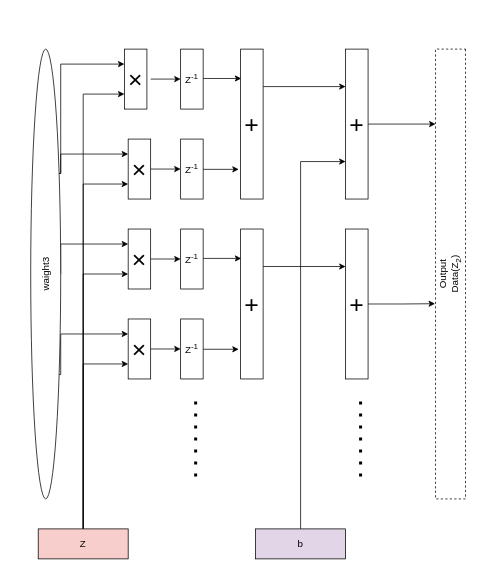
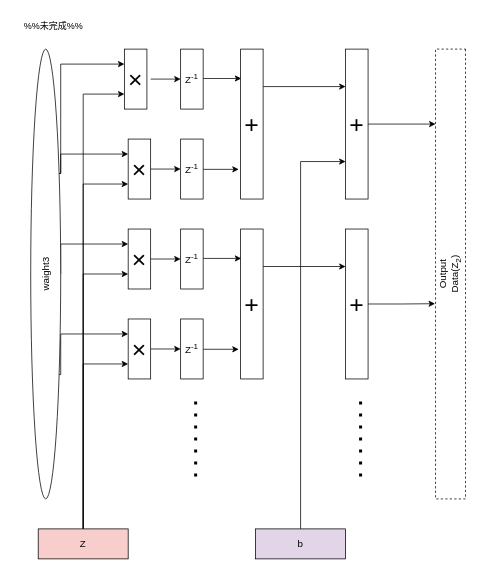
node "%%未完成%%": added
